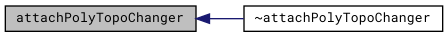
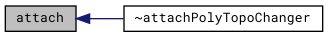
node "attachPolyTopoChanger": label "attachPolyTopoChanger" -> "attach"
